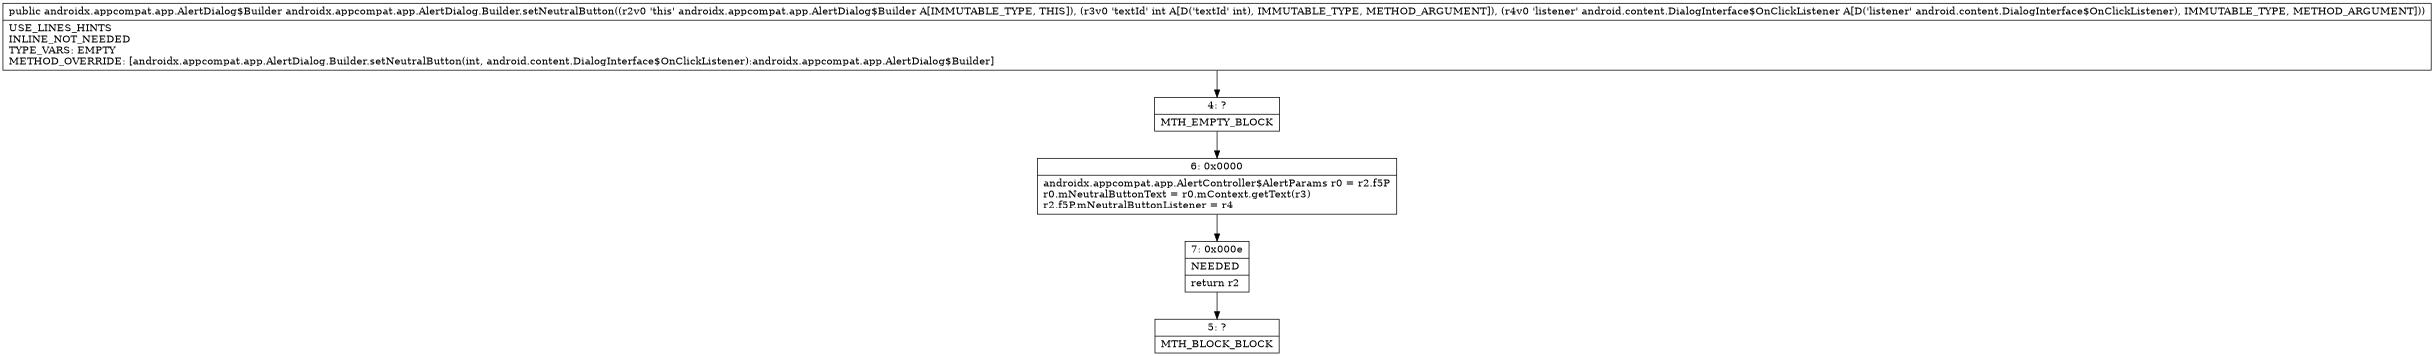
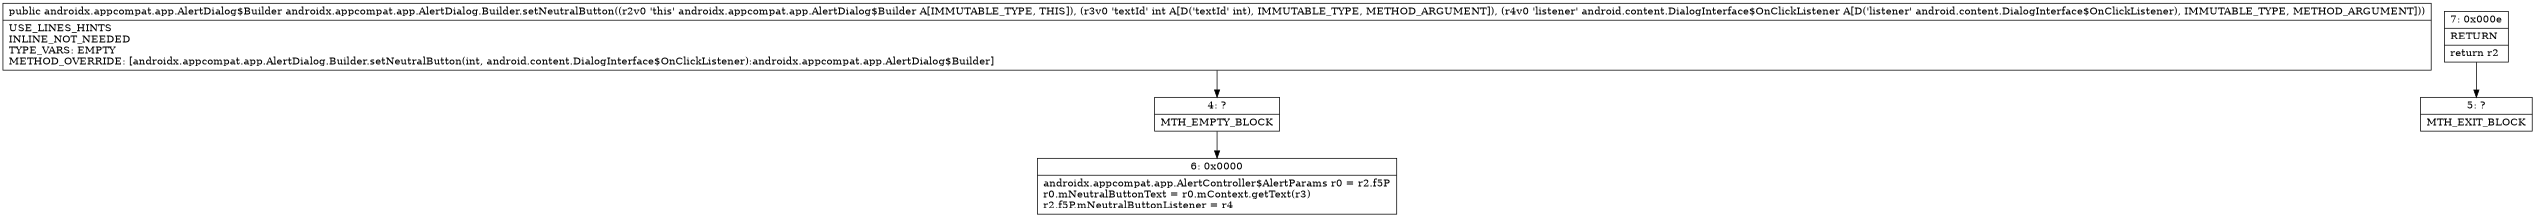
edge "6: 0x0000" -> "7: 0x000e": removed
node "7: 0x000e": text "NEEDED" -> "RETURN"
node "5: ?": text "MTH_BLOCK_BLOCK" -> "MTH_EXIT_BLOCK"
